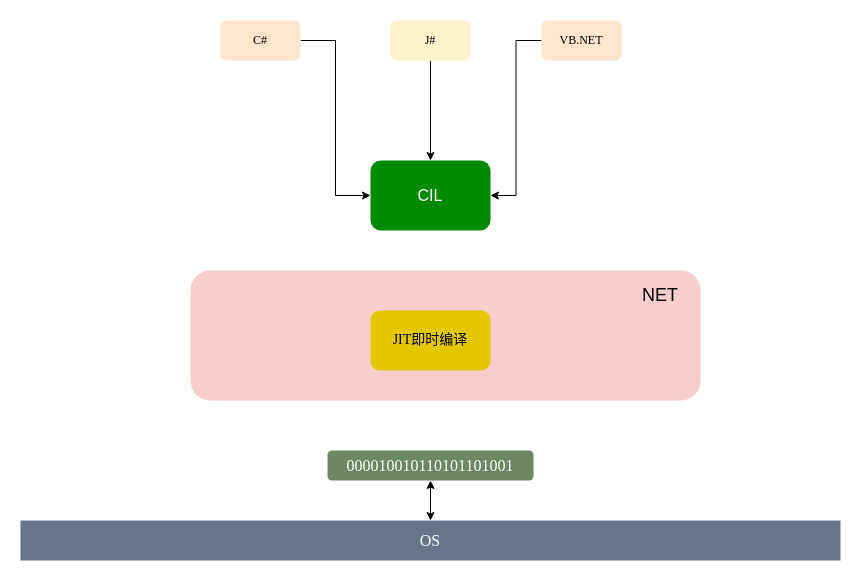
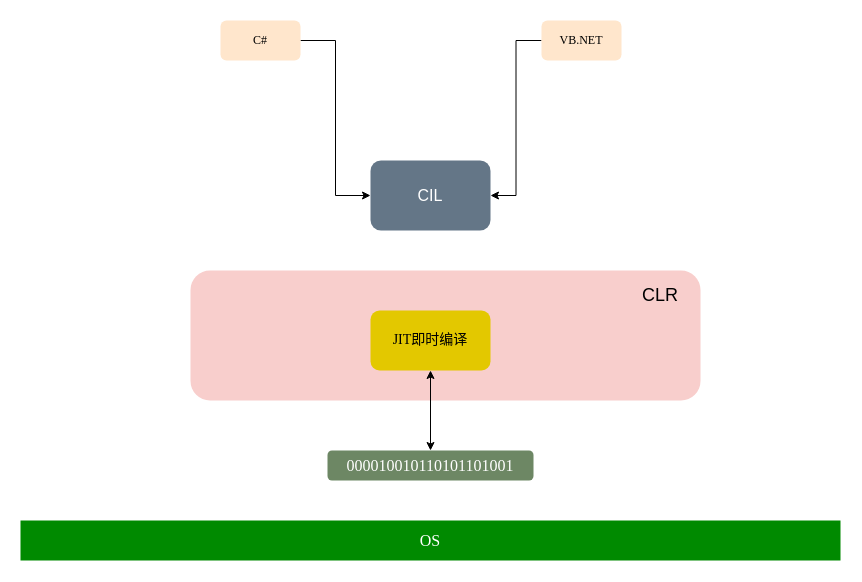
node "J#": removed
edge "J#" -> "CIL": removed
node "CIL": fillcolor #008a00 -> #647687
node "NET": label "NET" -> "CLR"
edge "000010010110101101001" -- "OS": now "000010010110101101001" -- "JIT即时编译"
node "OS": fillcolor #647687 -> #008a00
